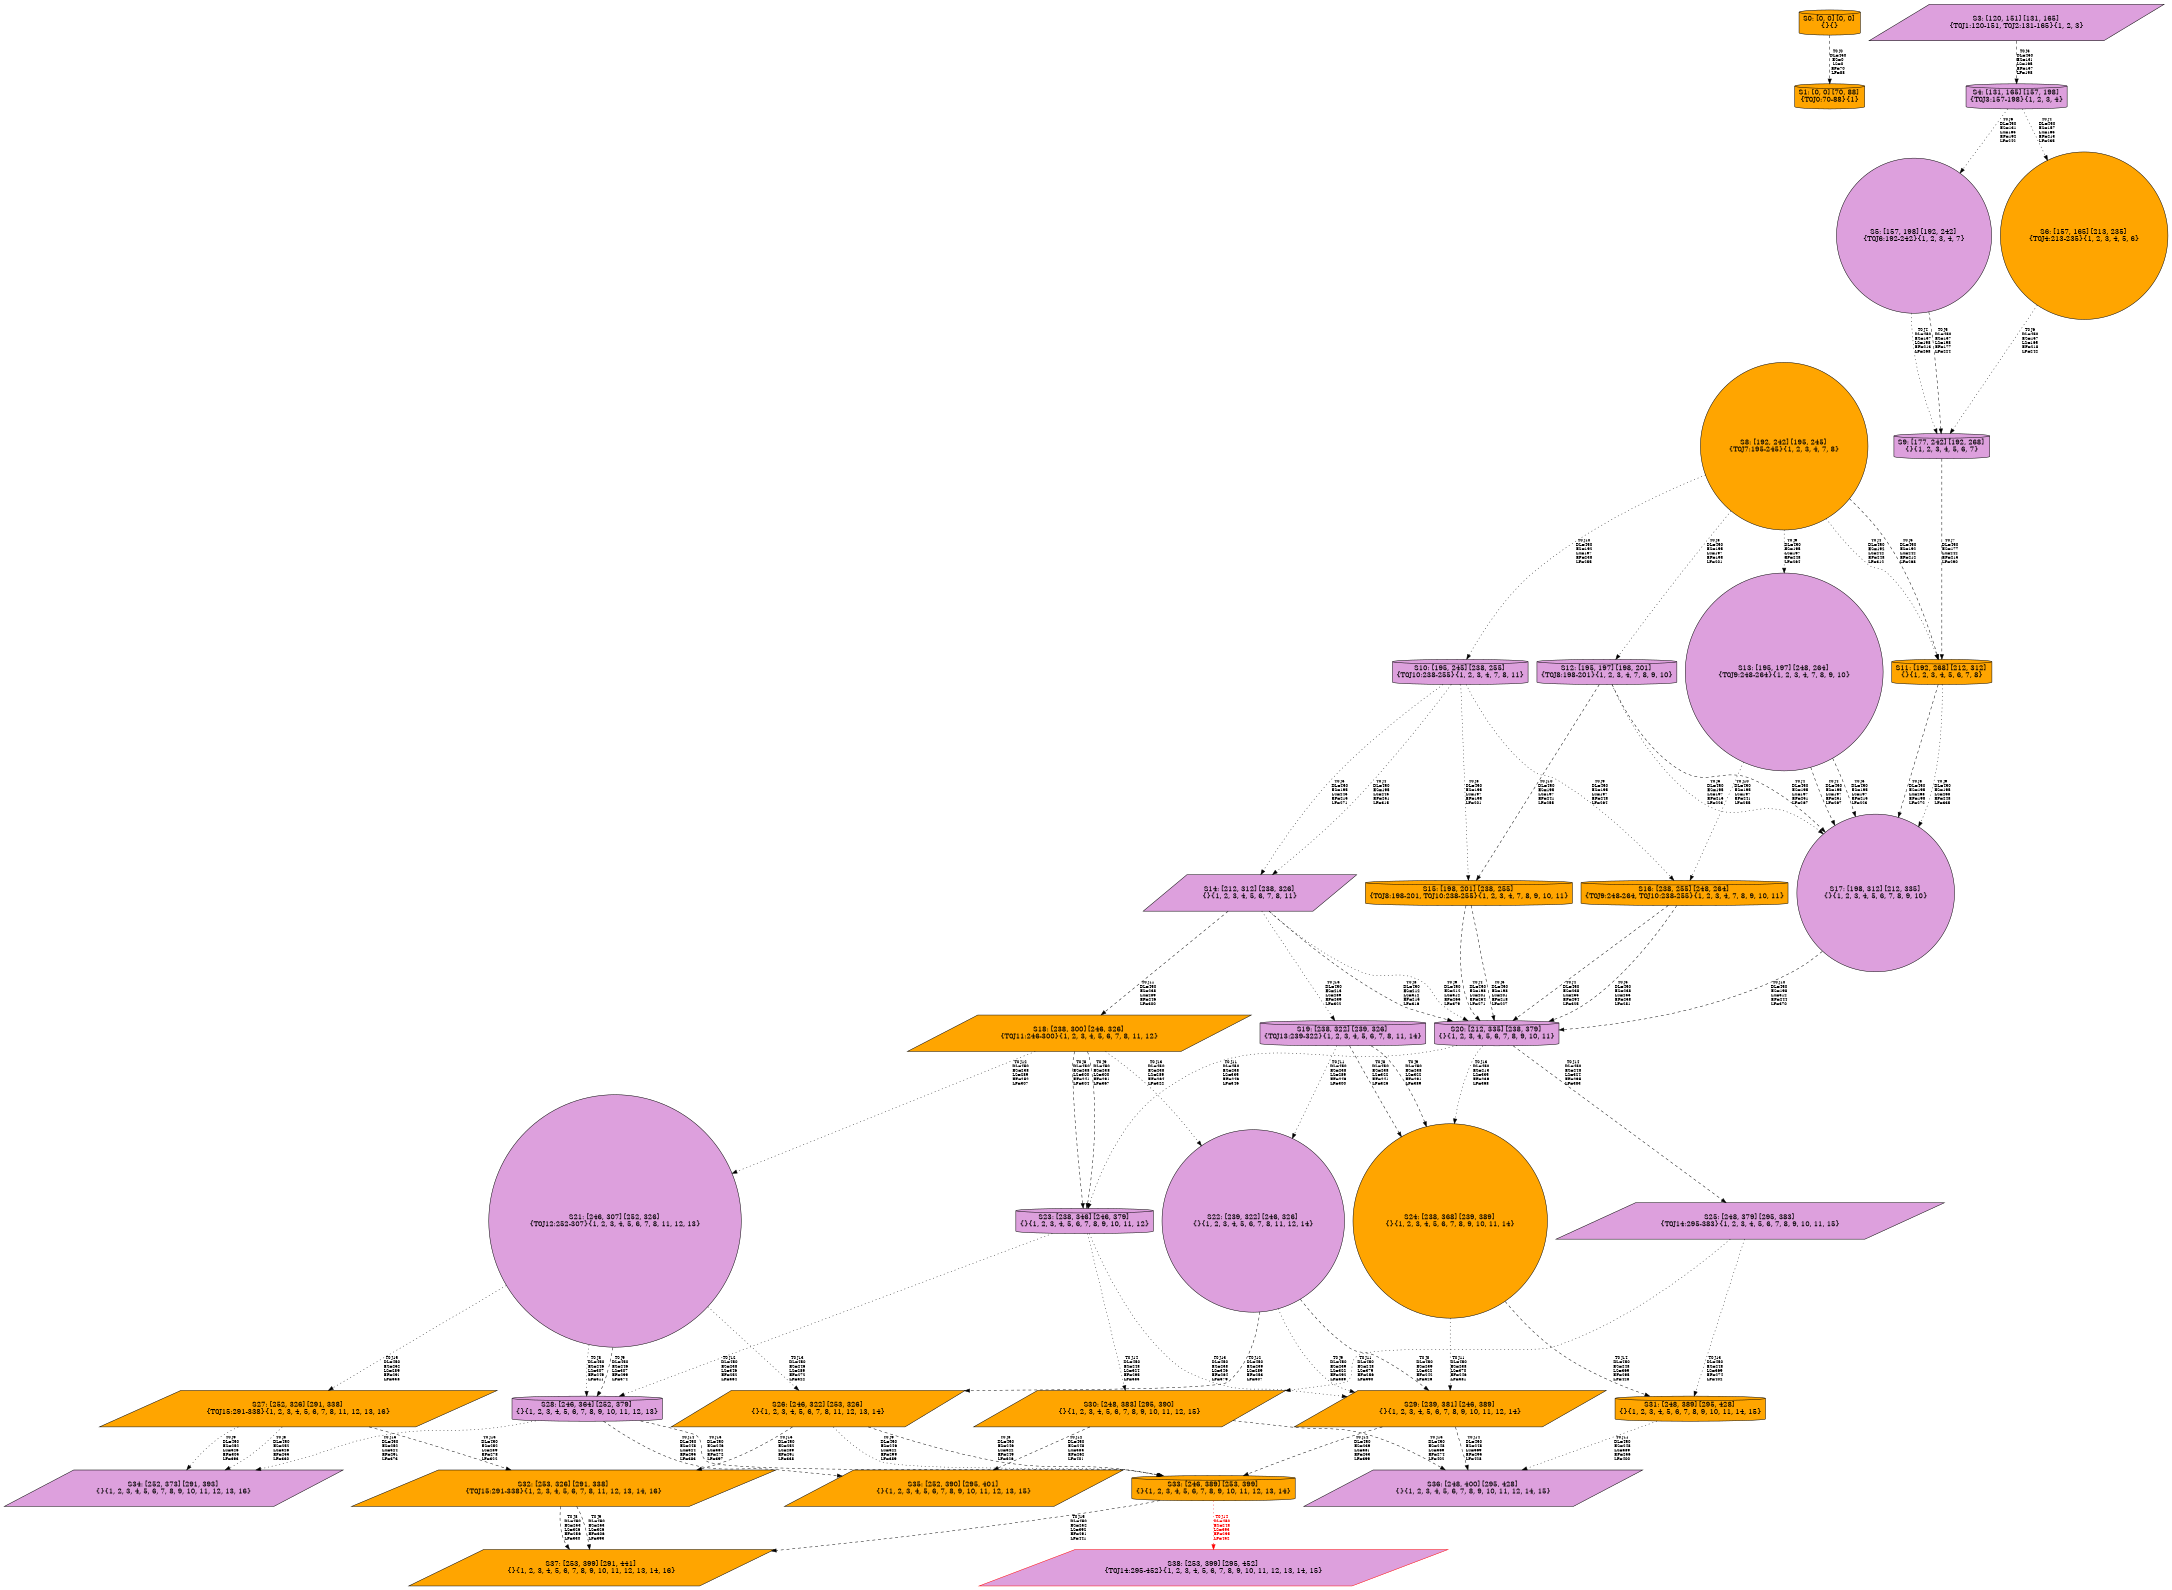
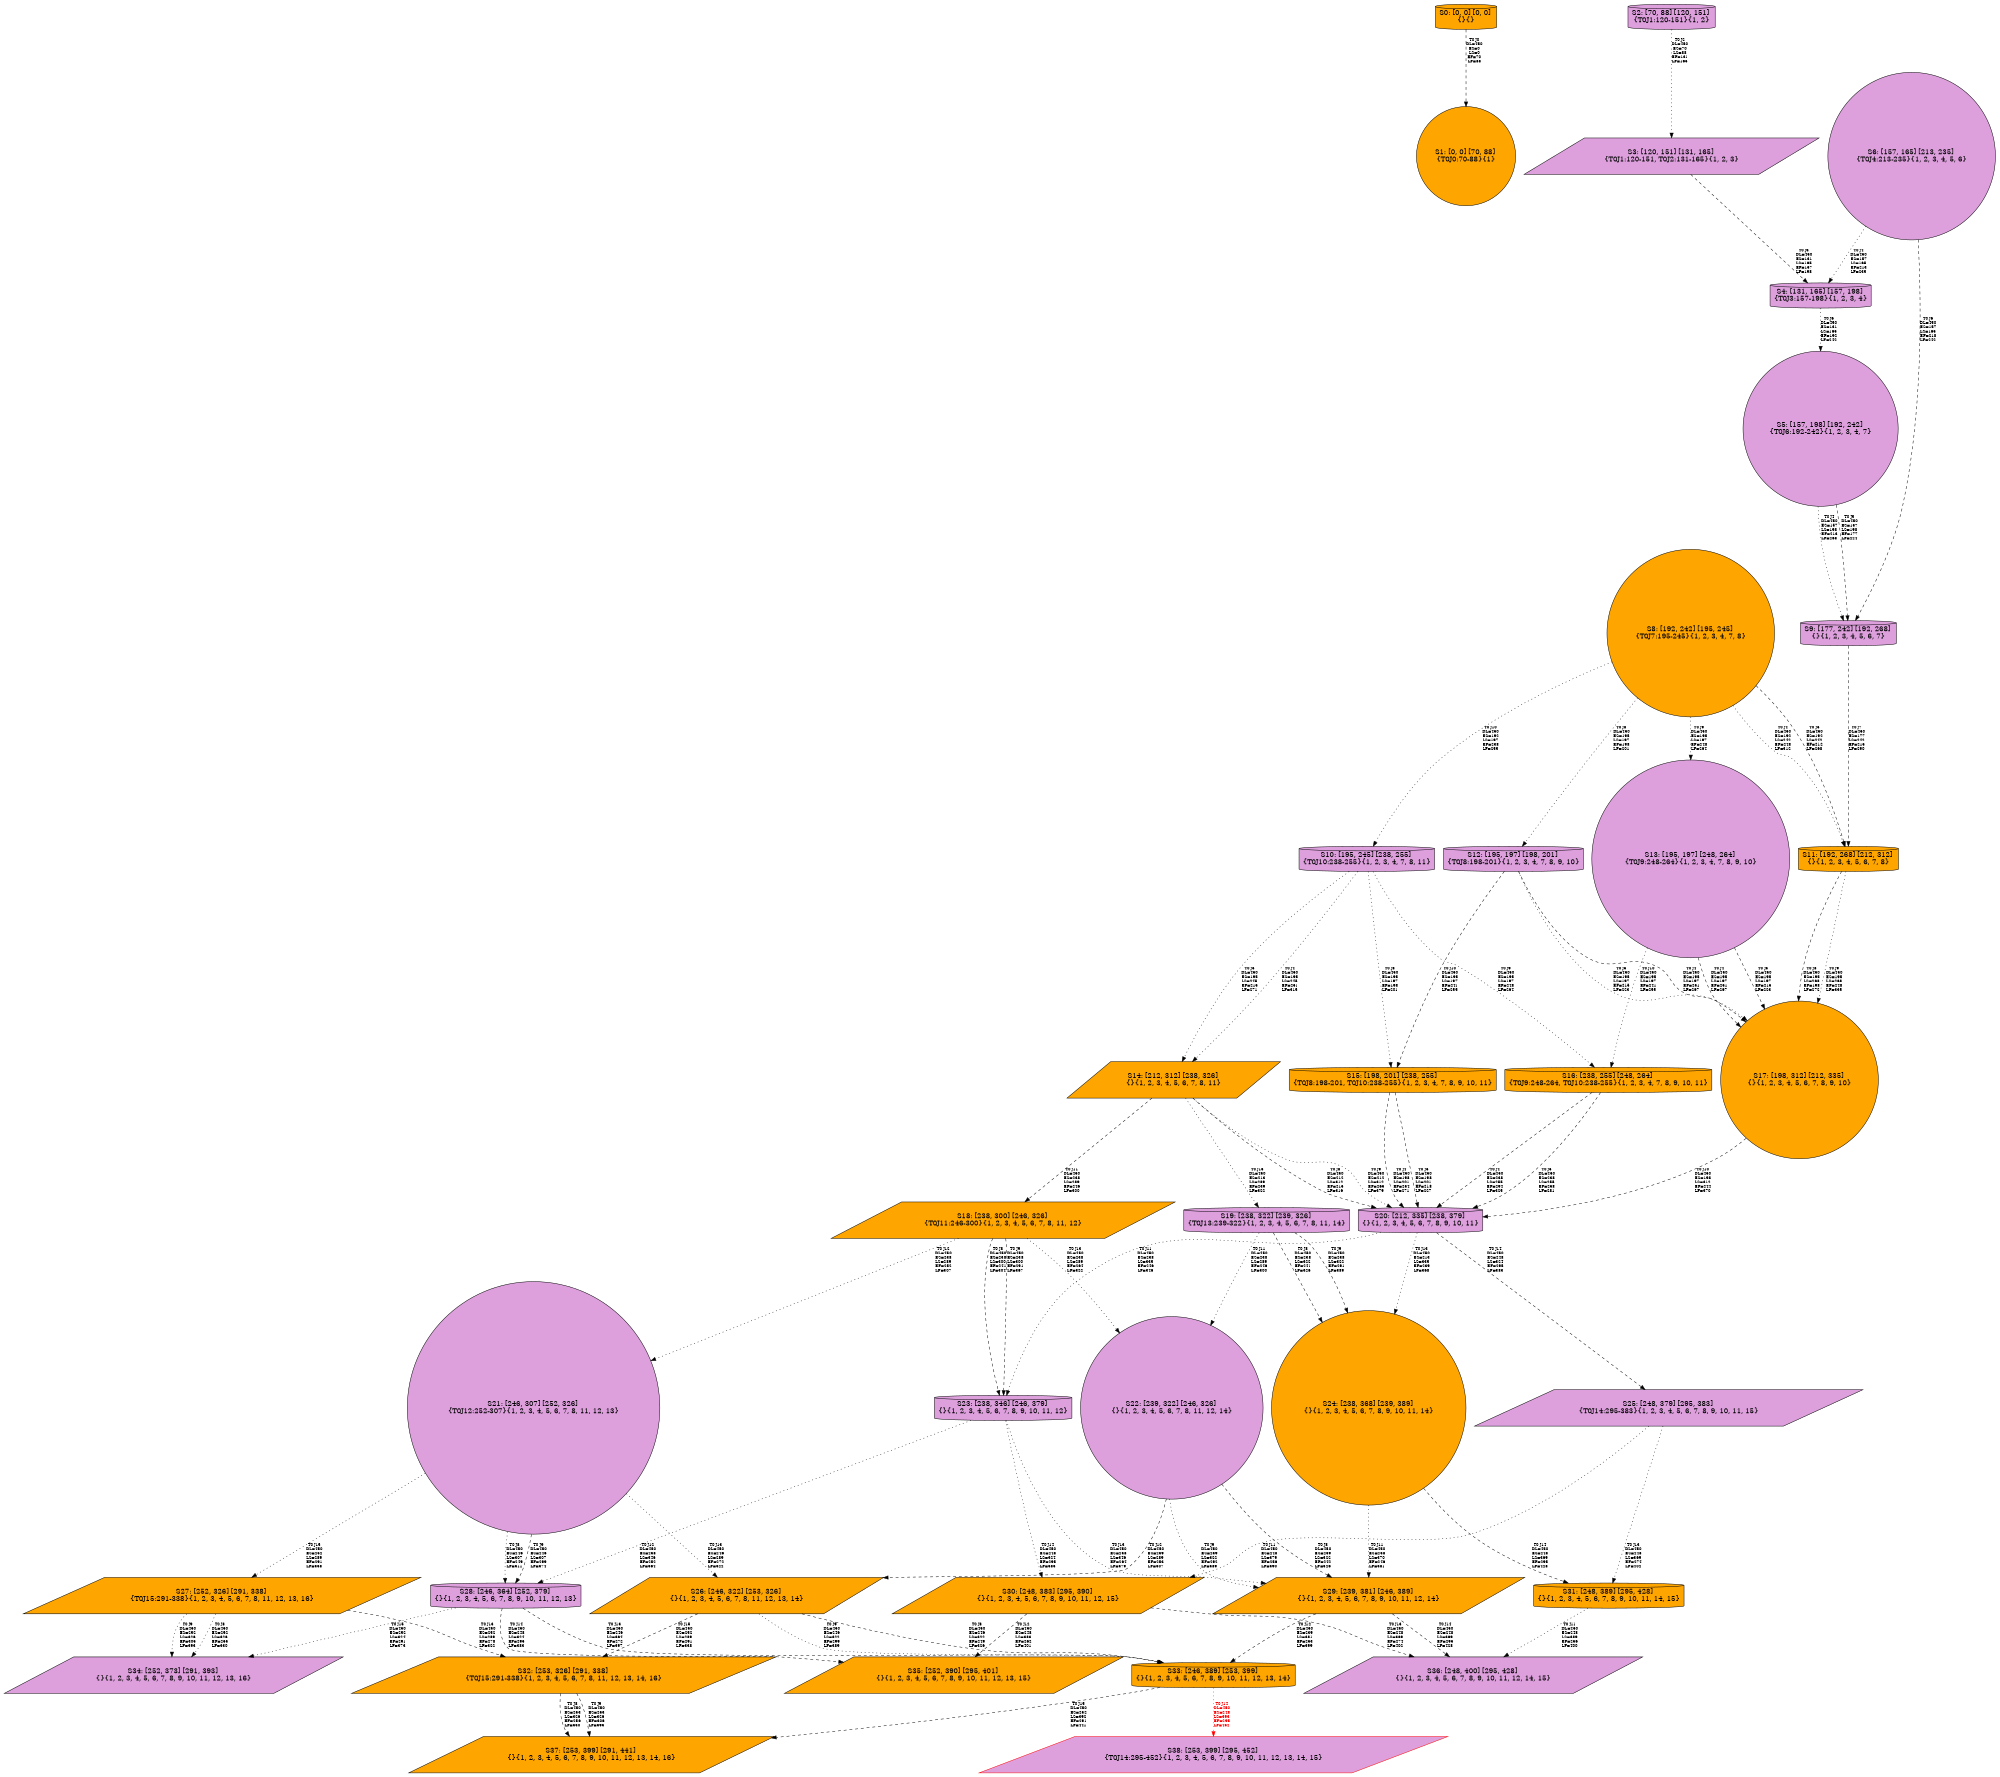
node "S2: [70, 88] [120, 151] {T0J1:120-151}{1, 2}": added
node "S1: [0, 0] [70, 88] {T0J0:70-88}{1}": shape cylinder -> circle
edge "S4: [131, 165] [157, 198] {T0J3:157-198}{1, 2, 3, 4}" -> "S6: [157, 165] [213, 235] {T0J4:213-235}{1, 2, 3, 4, 5, 6}": reversed
node "S6: [157, 165] [213, 235] {T0J4:213-235}{1, 2, 3, 4, 5, 6}": fillcolor orange -> plum
edge "S6: [157, 165] [213, 235] {T0J4:213-235}{1, 2, 3, 4, 5, 6}" -> "S9: [177, 242] [192, 268] {}{1, 2, 3, 4, 5, 6, 7}": style dotted -> dashed
node "S14: [212, 312] [238, 326] {}{1, 2, 3, 4, 5, 6, 7, 8, 11}": fillcolor plum -> orange
node "S17: [198, 312] [212, 335] {}{1, 2, 3, 4, 5, 6, 7, 8, 9, 10}": fillcolor plum -> orange
